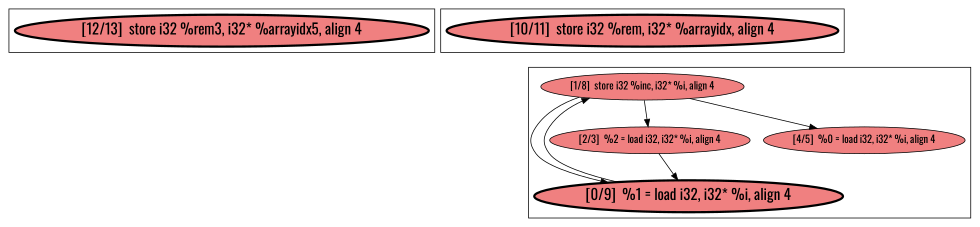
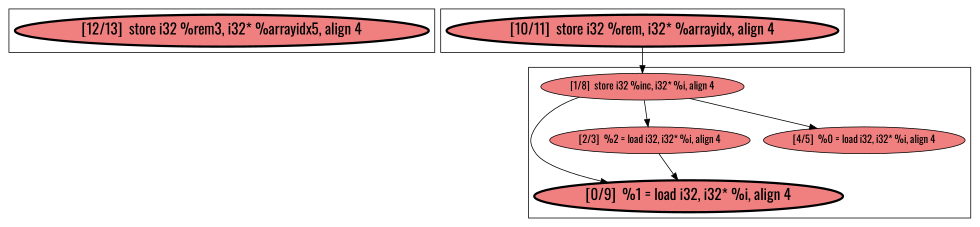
edge "[0/9]  %1 = load i32, i32* %i, align 4" -> "[1/8]  store i32 %inc, i32* %i, align 4": now "[10/11]  store i32 %rem, i32* %arrayidx, align 4" -> "[1/8]  store i32 %inc, i32* %i, align 4"
